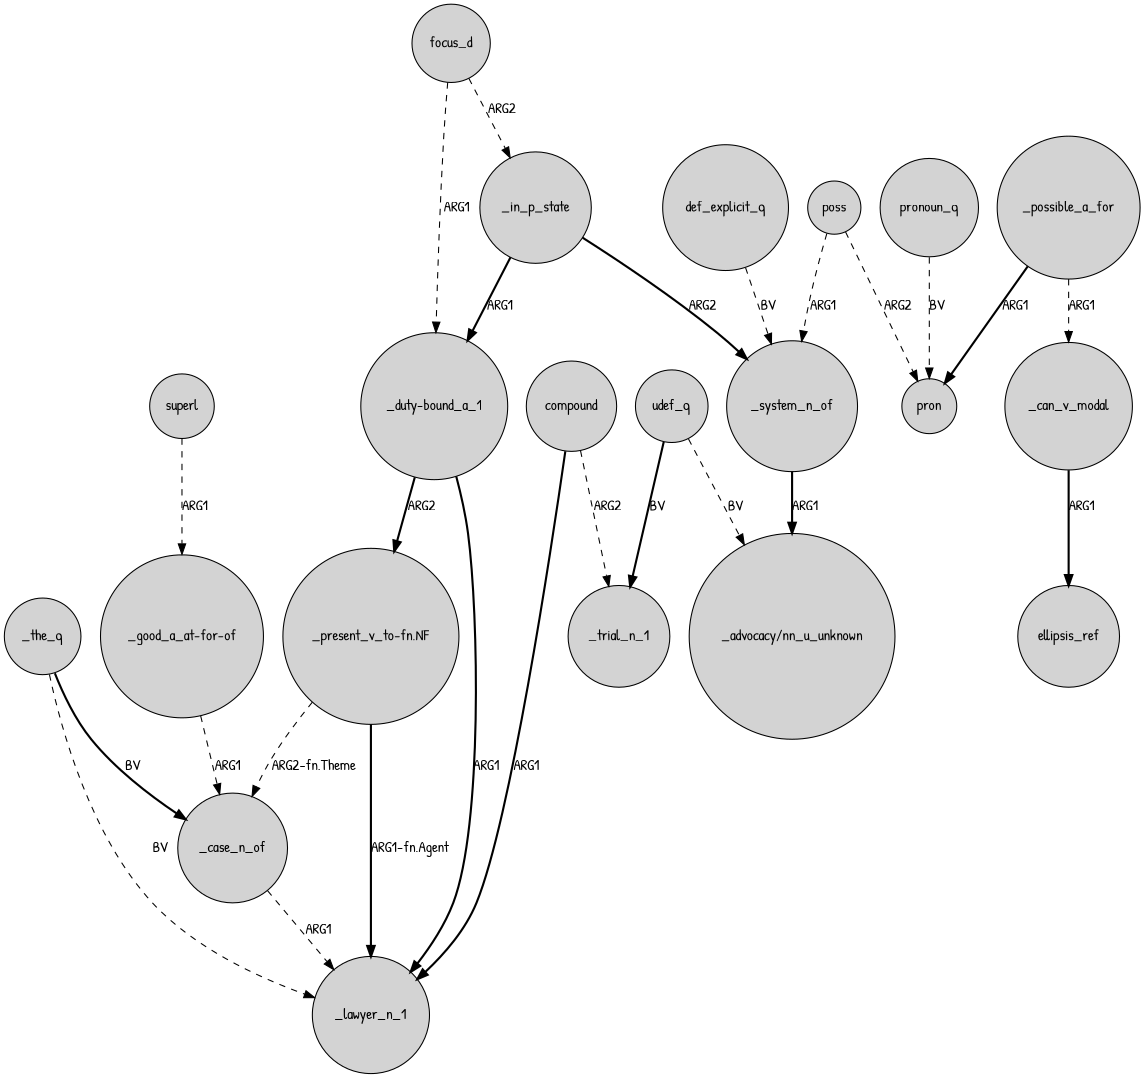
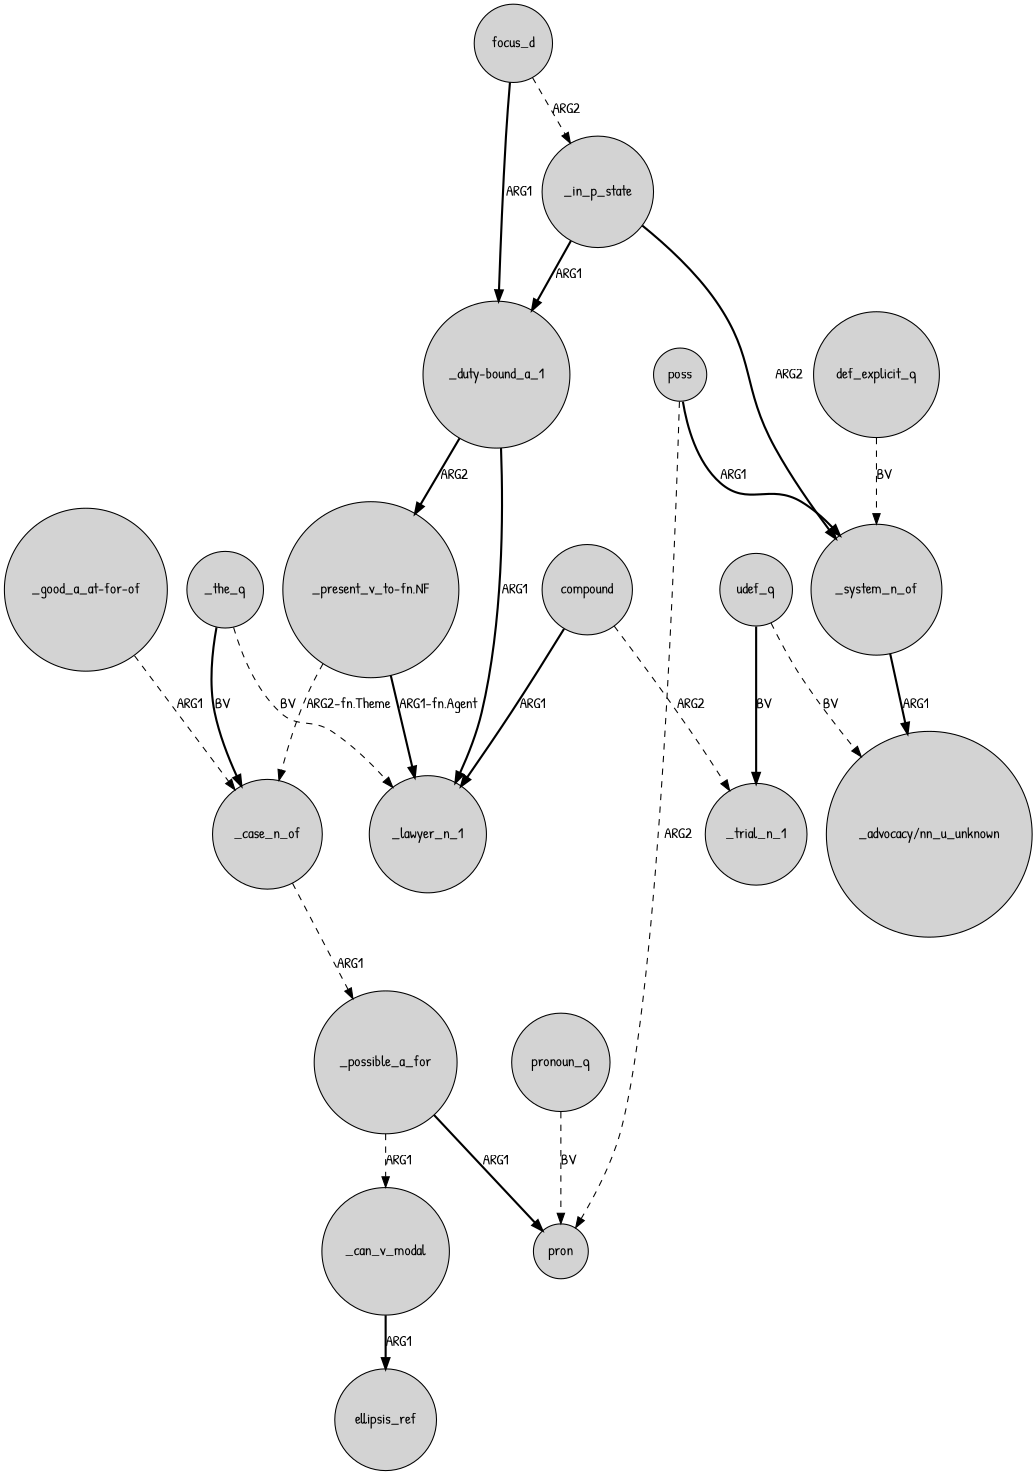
edge "focus_d" -> "_duty-bound_a_1": style dashed -> bold
edge "poss" -> "_system_n_of": style dashed -> bold
node "superl": removed
edge "_case_n_of" -> "_lawyer_n_1": now "_case_n_of" -> "_possible_a_for"
